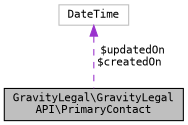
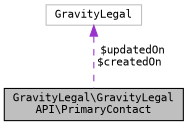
node "DateTime": label "DateTime" -> "GravityLegal"
